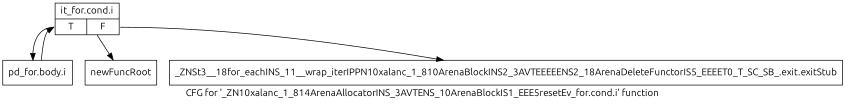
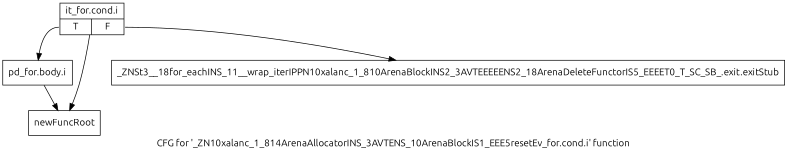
edge "pd_for.body.i" -> "it_for.cond.i": now "pd_for.body.i" -> "newFuncRoot"
